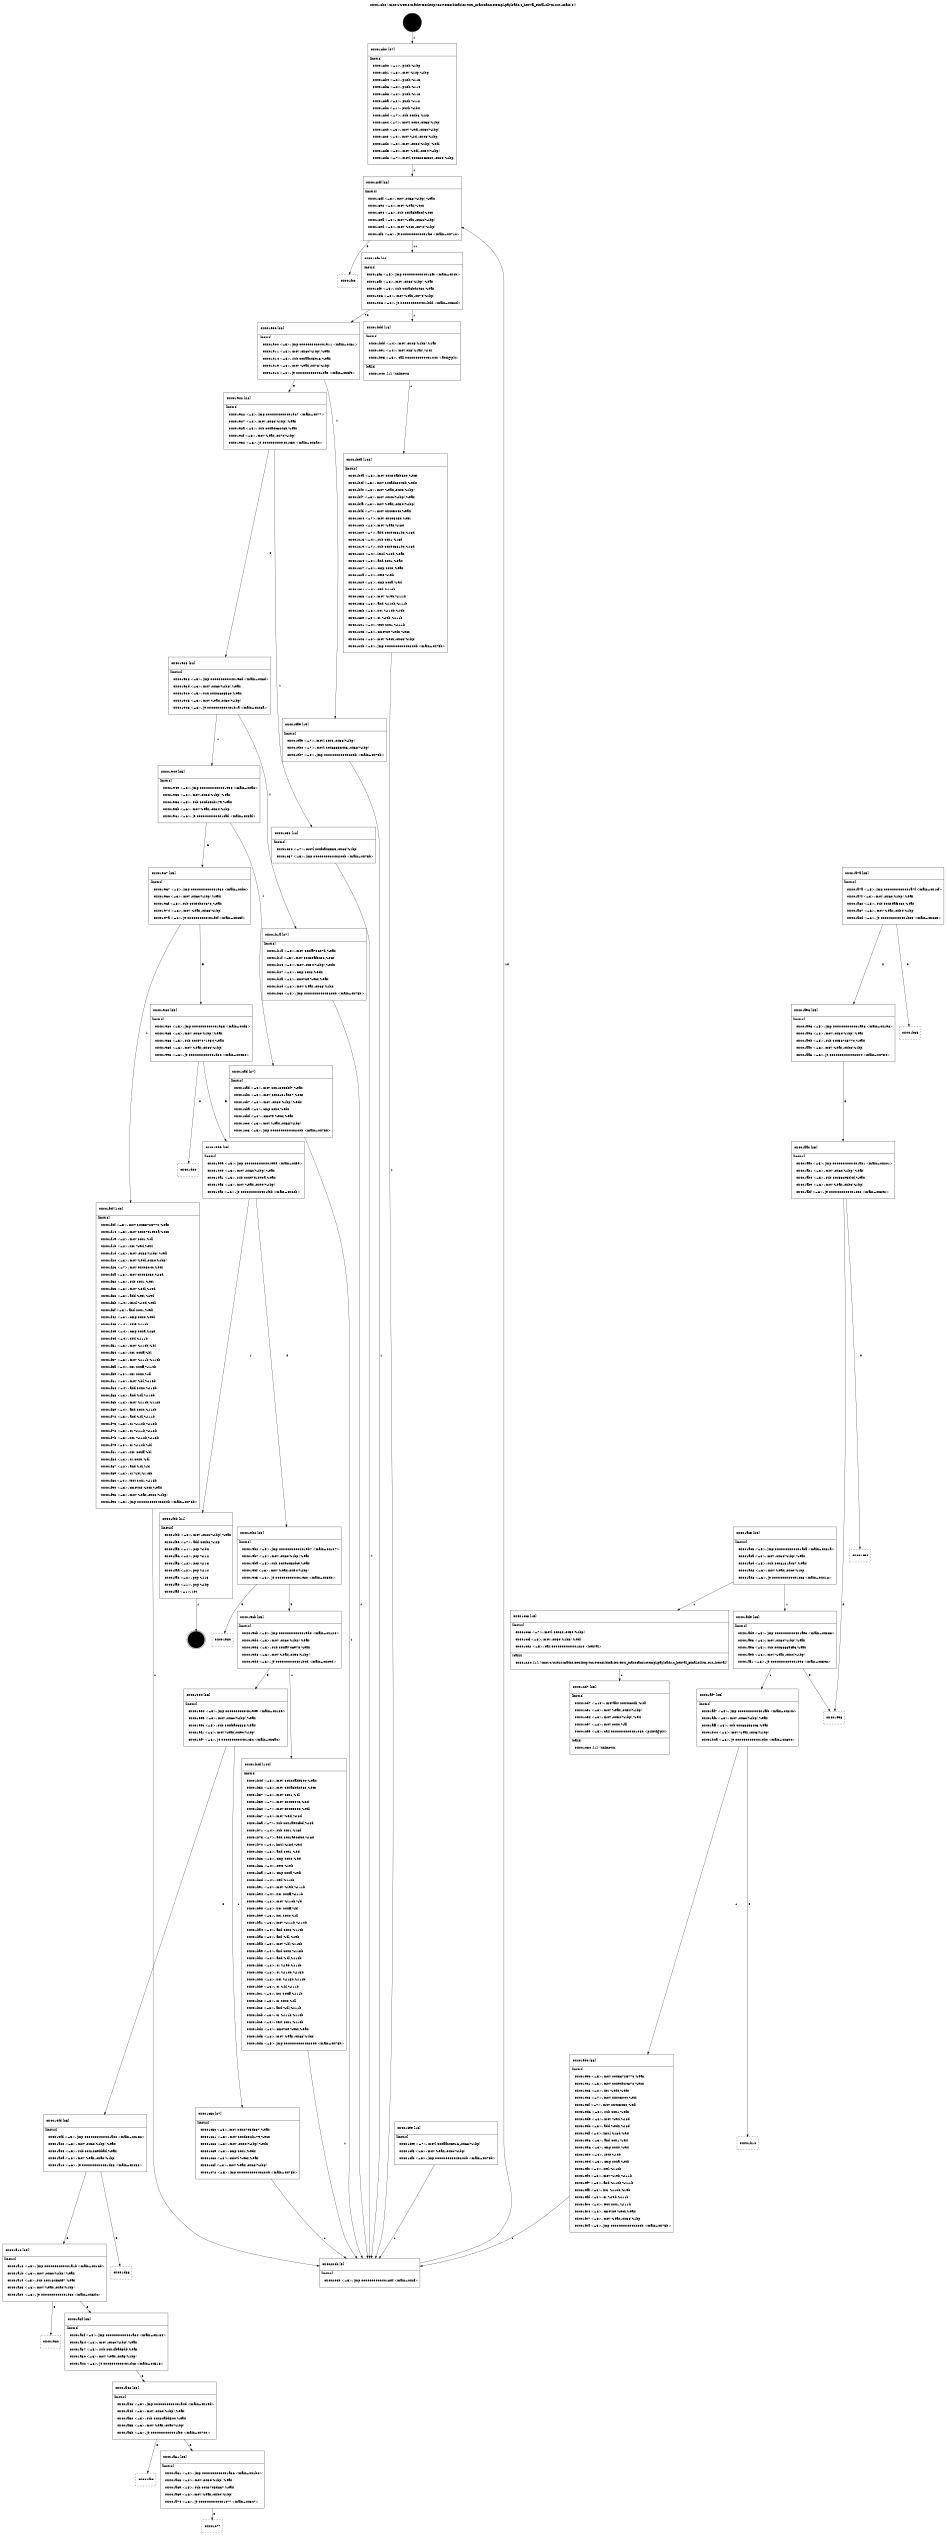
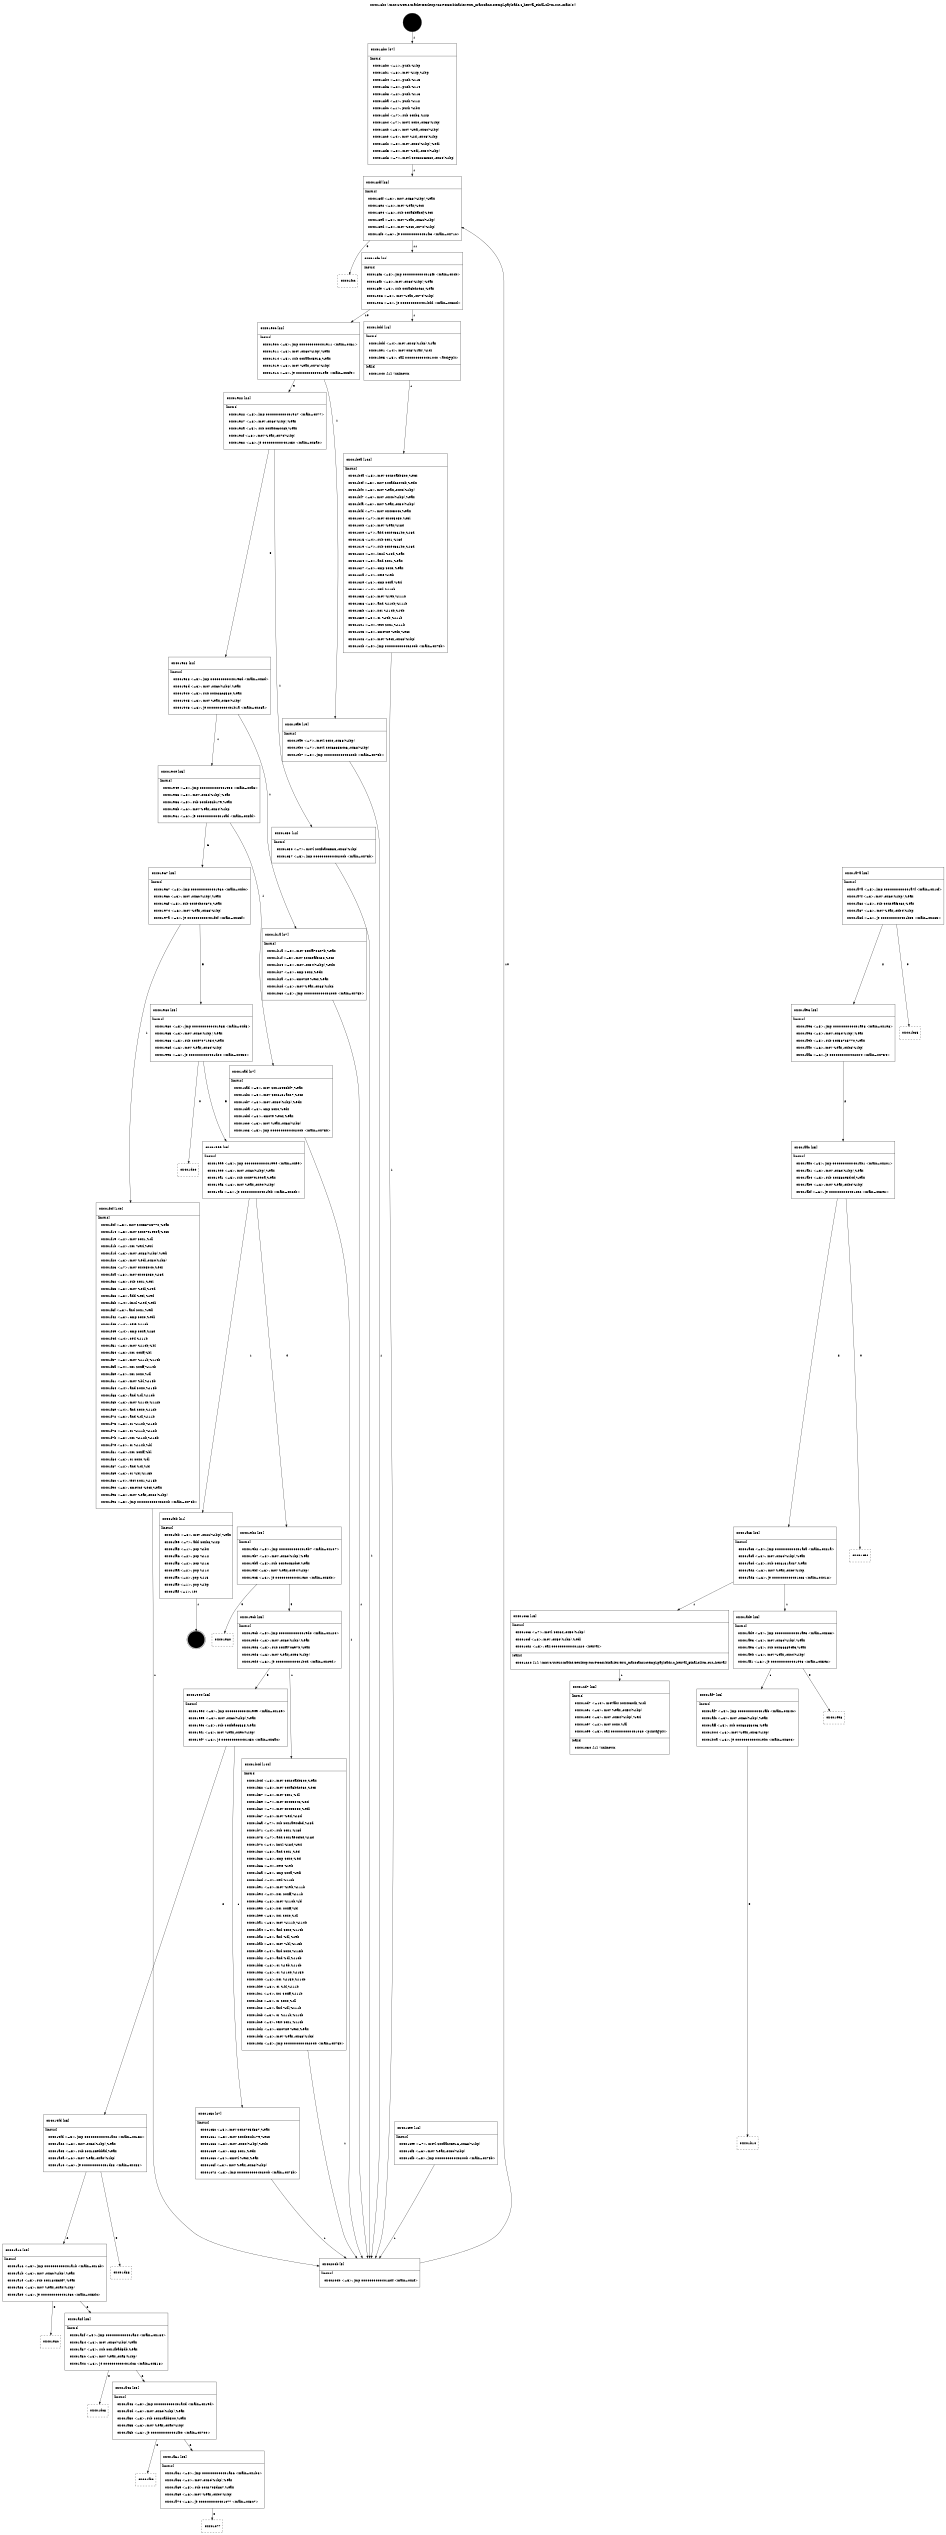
edge "0x4018f6 [22]" -> "0x40190c [22]": label " 70" -> " 10"
edge "0x401aac [25]" -> "0x401e98": now "0x401aac [25]" -> "0x401ac5 [25]"
node "0x401ebc [83]": removed
node "0x401dc8": added
